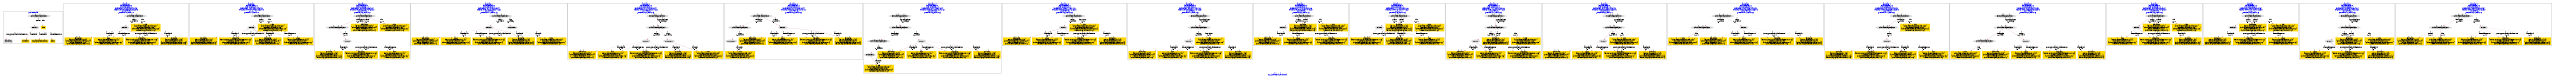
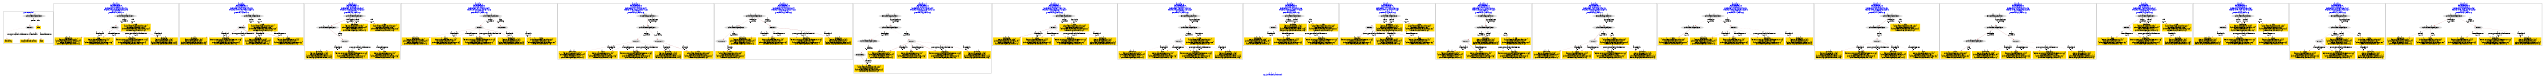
node "nationality": fillcolor lightgray -> gold
node "birthDate": removed
